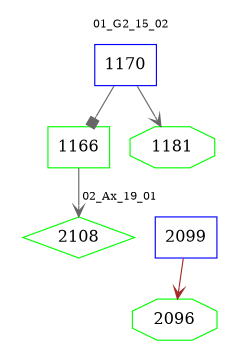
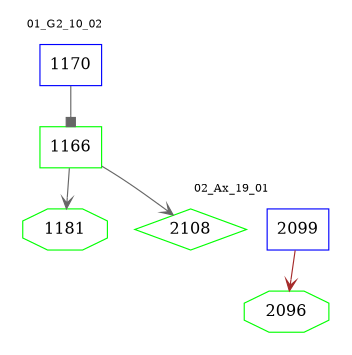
cluster "01_G2_15_02": label "01_G2_15_02" -> "01_G2_10_02"
edge "1170" -> "1181": now "1166" -> "1181"
